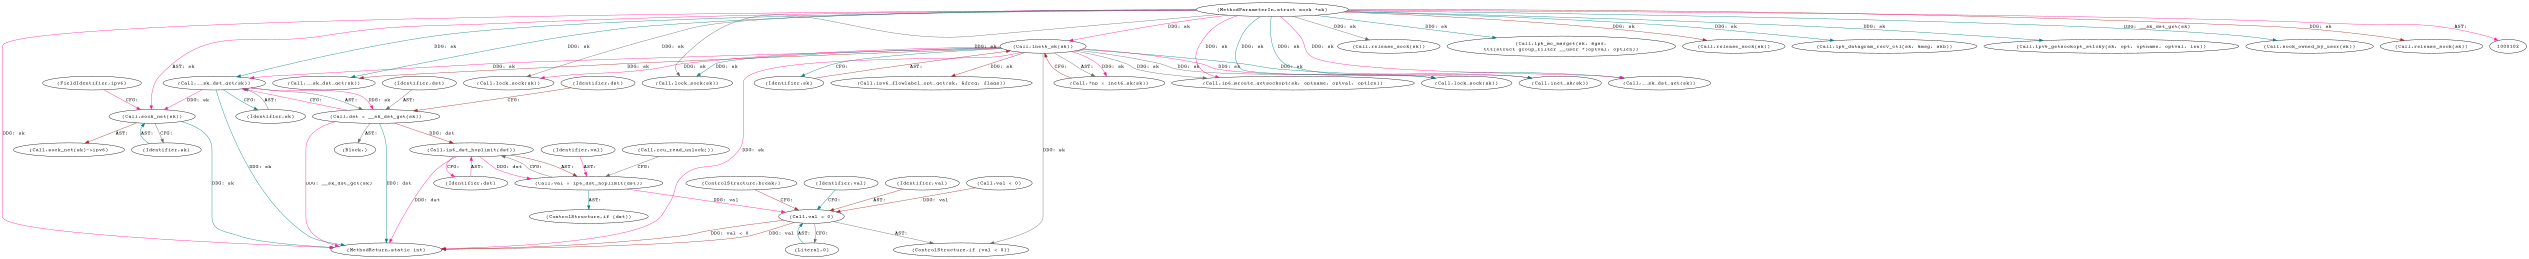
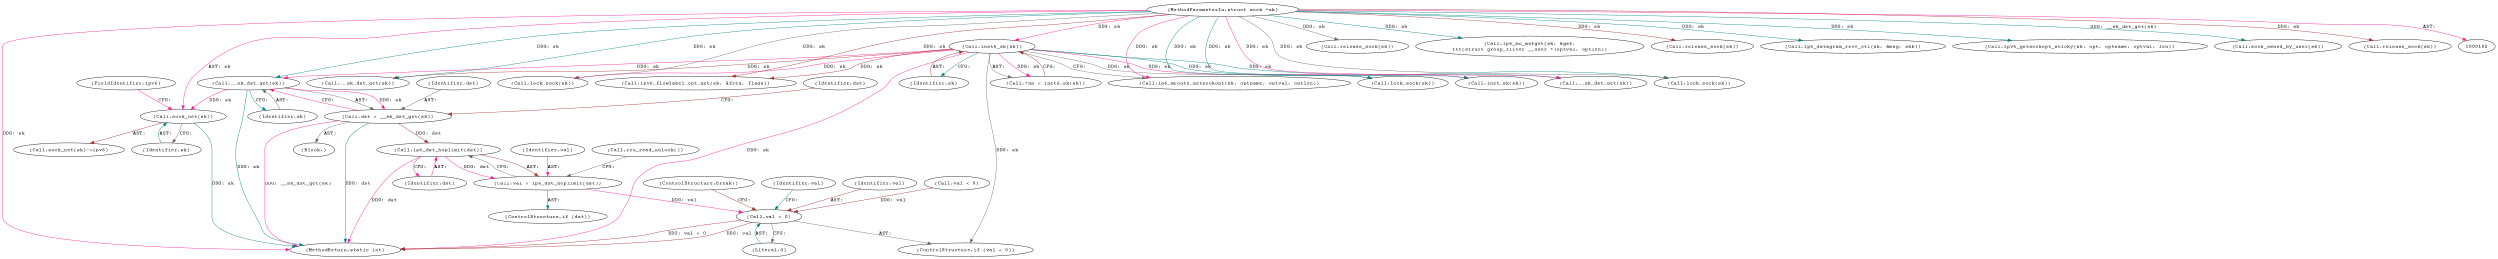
edge "(MethodParameterIn,struct sock *sk)" -> "(Call,ipv6_flowlabel_opt_get(sk, &freq, flags))": added, label "DDG: sk"
edge "(Call,inet6_sk(sk))" -> "(Call,ip6_mroute_getsockopt(sk, optname, optval, optlen))": label "DDG: sk" -> "CFG: "
